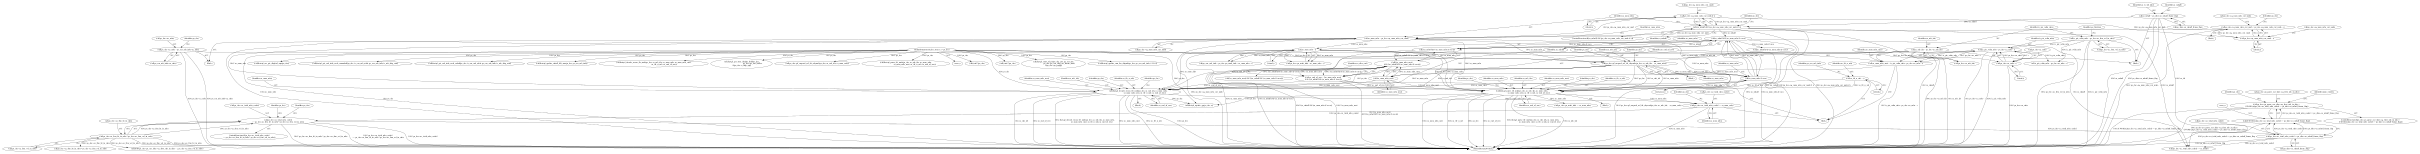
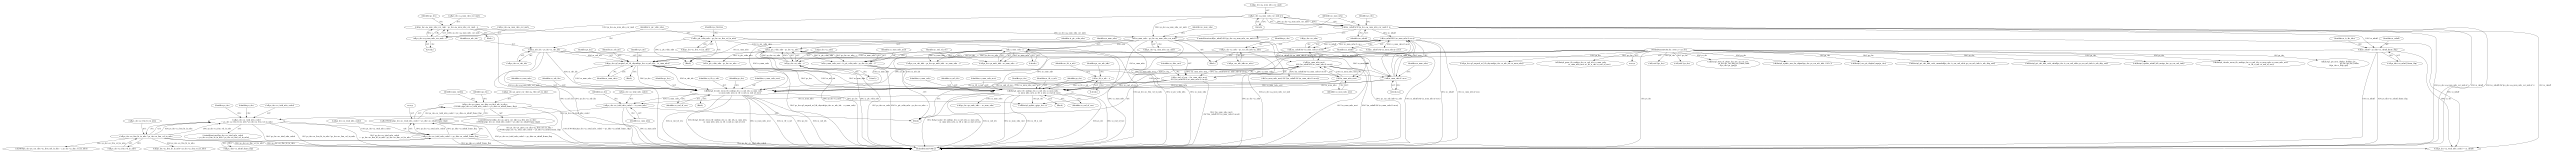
edge "(Call,u1_mbaff = ps_slice->u1_mbaff_frame_flag)" -> "(Call,(u1_mbaff) && (ps_dec->u4_num_mbs_cur_nmb & 1))": reversed
edge "(Call,u1_num_mbs = ps_dec->u4_num_mbs_cur_nmb)" -> "(Call,u1_num_mbs - 1)": label "DDG: u1_num_mbs" -> "DDG: 0x01"
